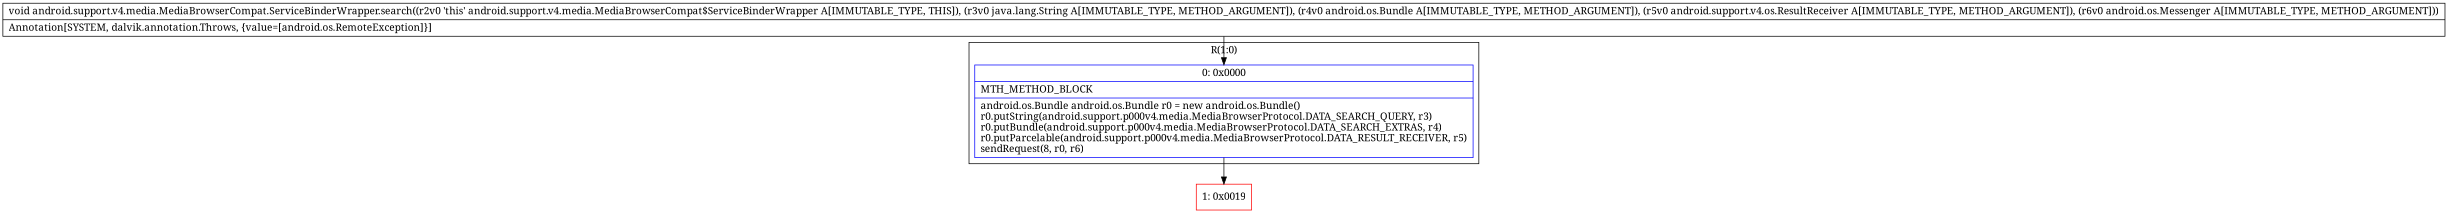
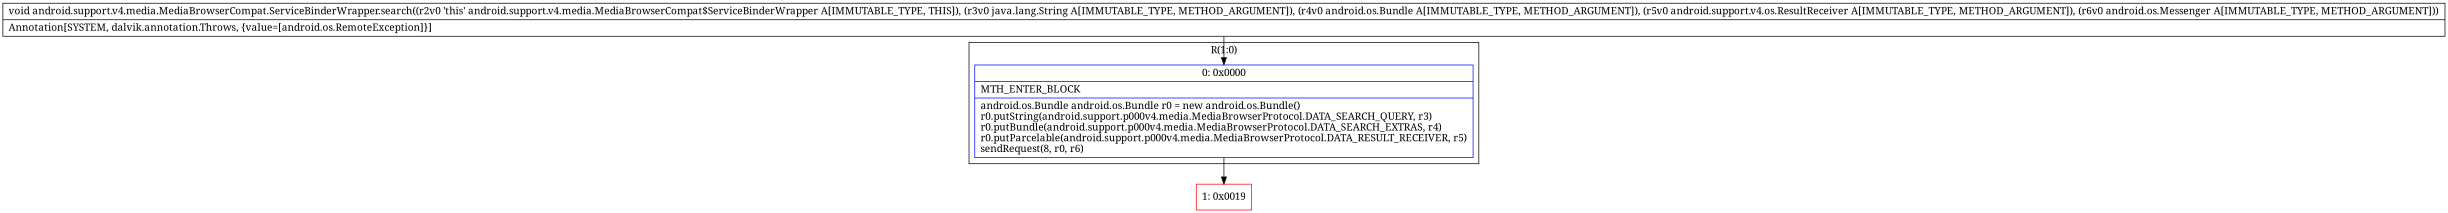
node "0: 0x0000": text "MTH_METHOD_BLOCK" -> "MTH_ENTER_BLOCK"
